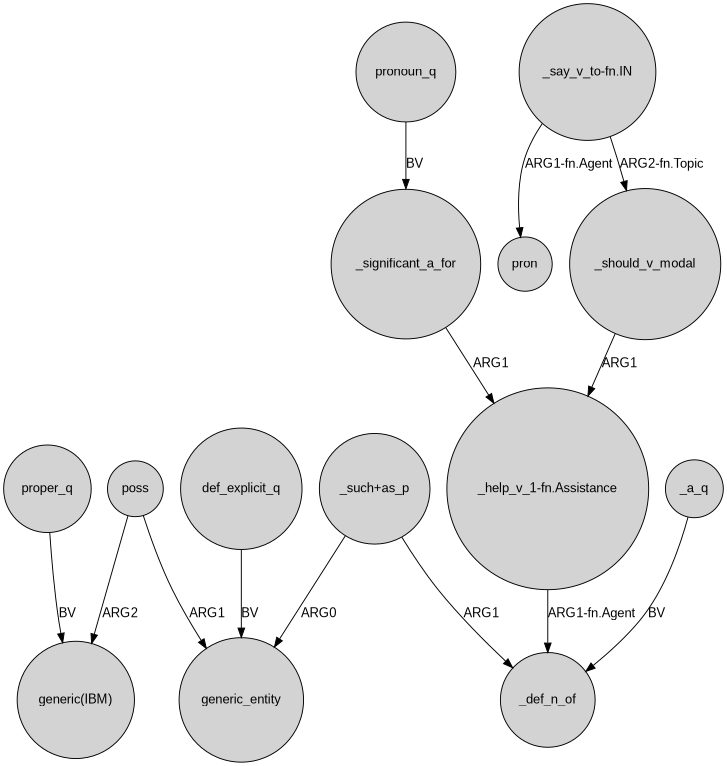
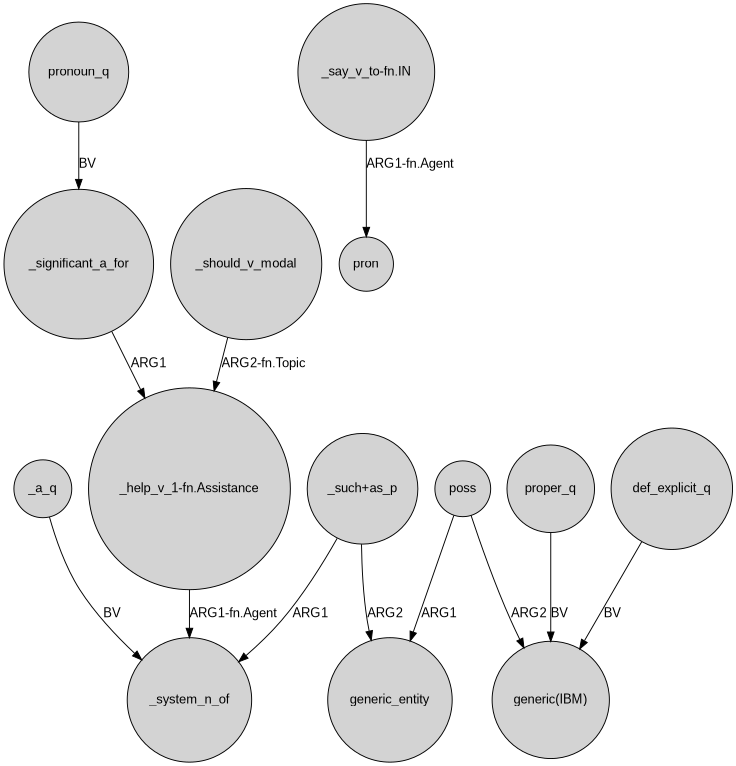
edge "_say_v_to-fn.IN" -> "_should_v_modal": removed, label "ARG2-fn.Topic"
edge "_should_v_modal" -> "_help_v_1-fn.Assistance": label "ARG1" -> "ARG2-fn.Topic"
edge "def_explicit_q" -> "generic_entity": now "def_explicit_q" -> "generic(IBM)"
edge "_such+as_p" -> "generic_entity": label "ARG0" -> "ARG2"
node "_def_n_of": label "_def_n_of" -> "_system_n_of"
